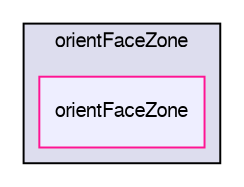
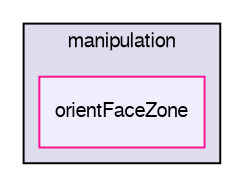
cluster "orientFaceZone": label "orientFaceZone" -> "manipulation"
